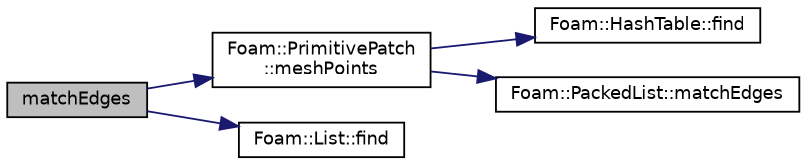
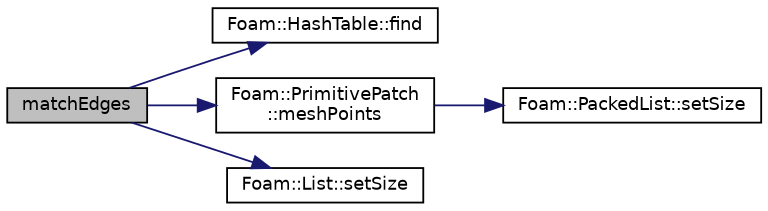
edge "Foam::PrimitivePatch ::meshPoints" -> "Foam::HashTable::find": now "matchEdges" -> "Foam::HashTable::find"
node "Foam::PackedList::matchEdges": label "Foam::PackedList::matchEdges" -> "Foam::PackedList::setSize"
node "Foam::List::find": label "Foam::List::find" -> "Foam::List::setSize"
